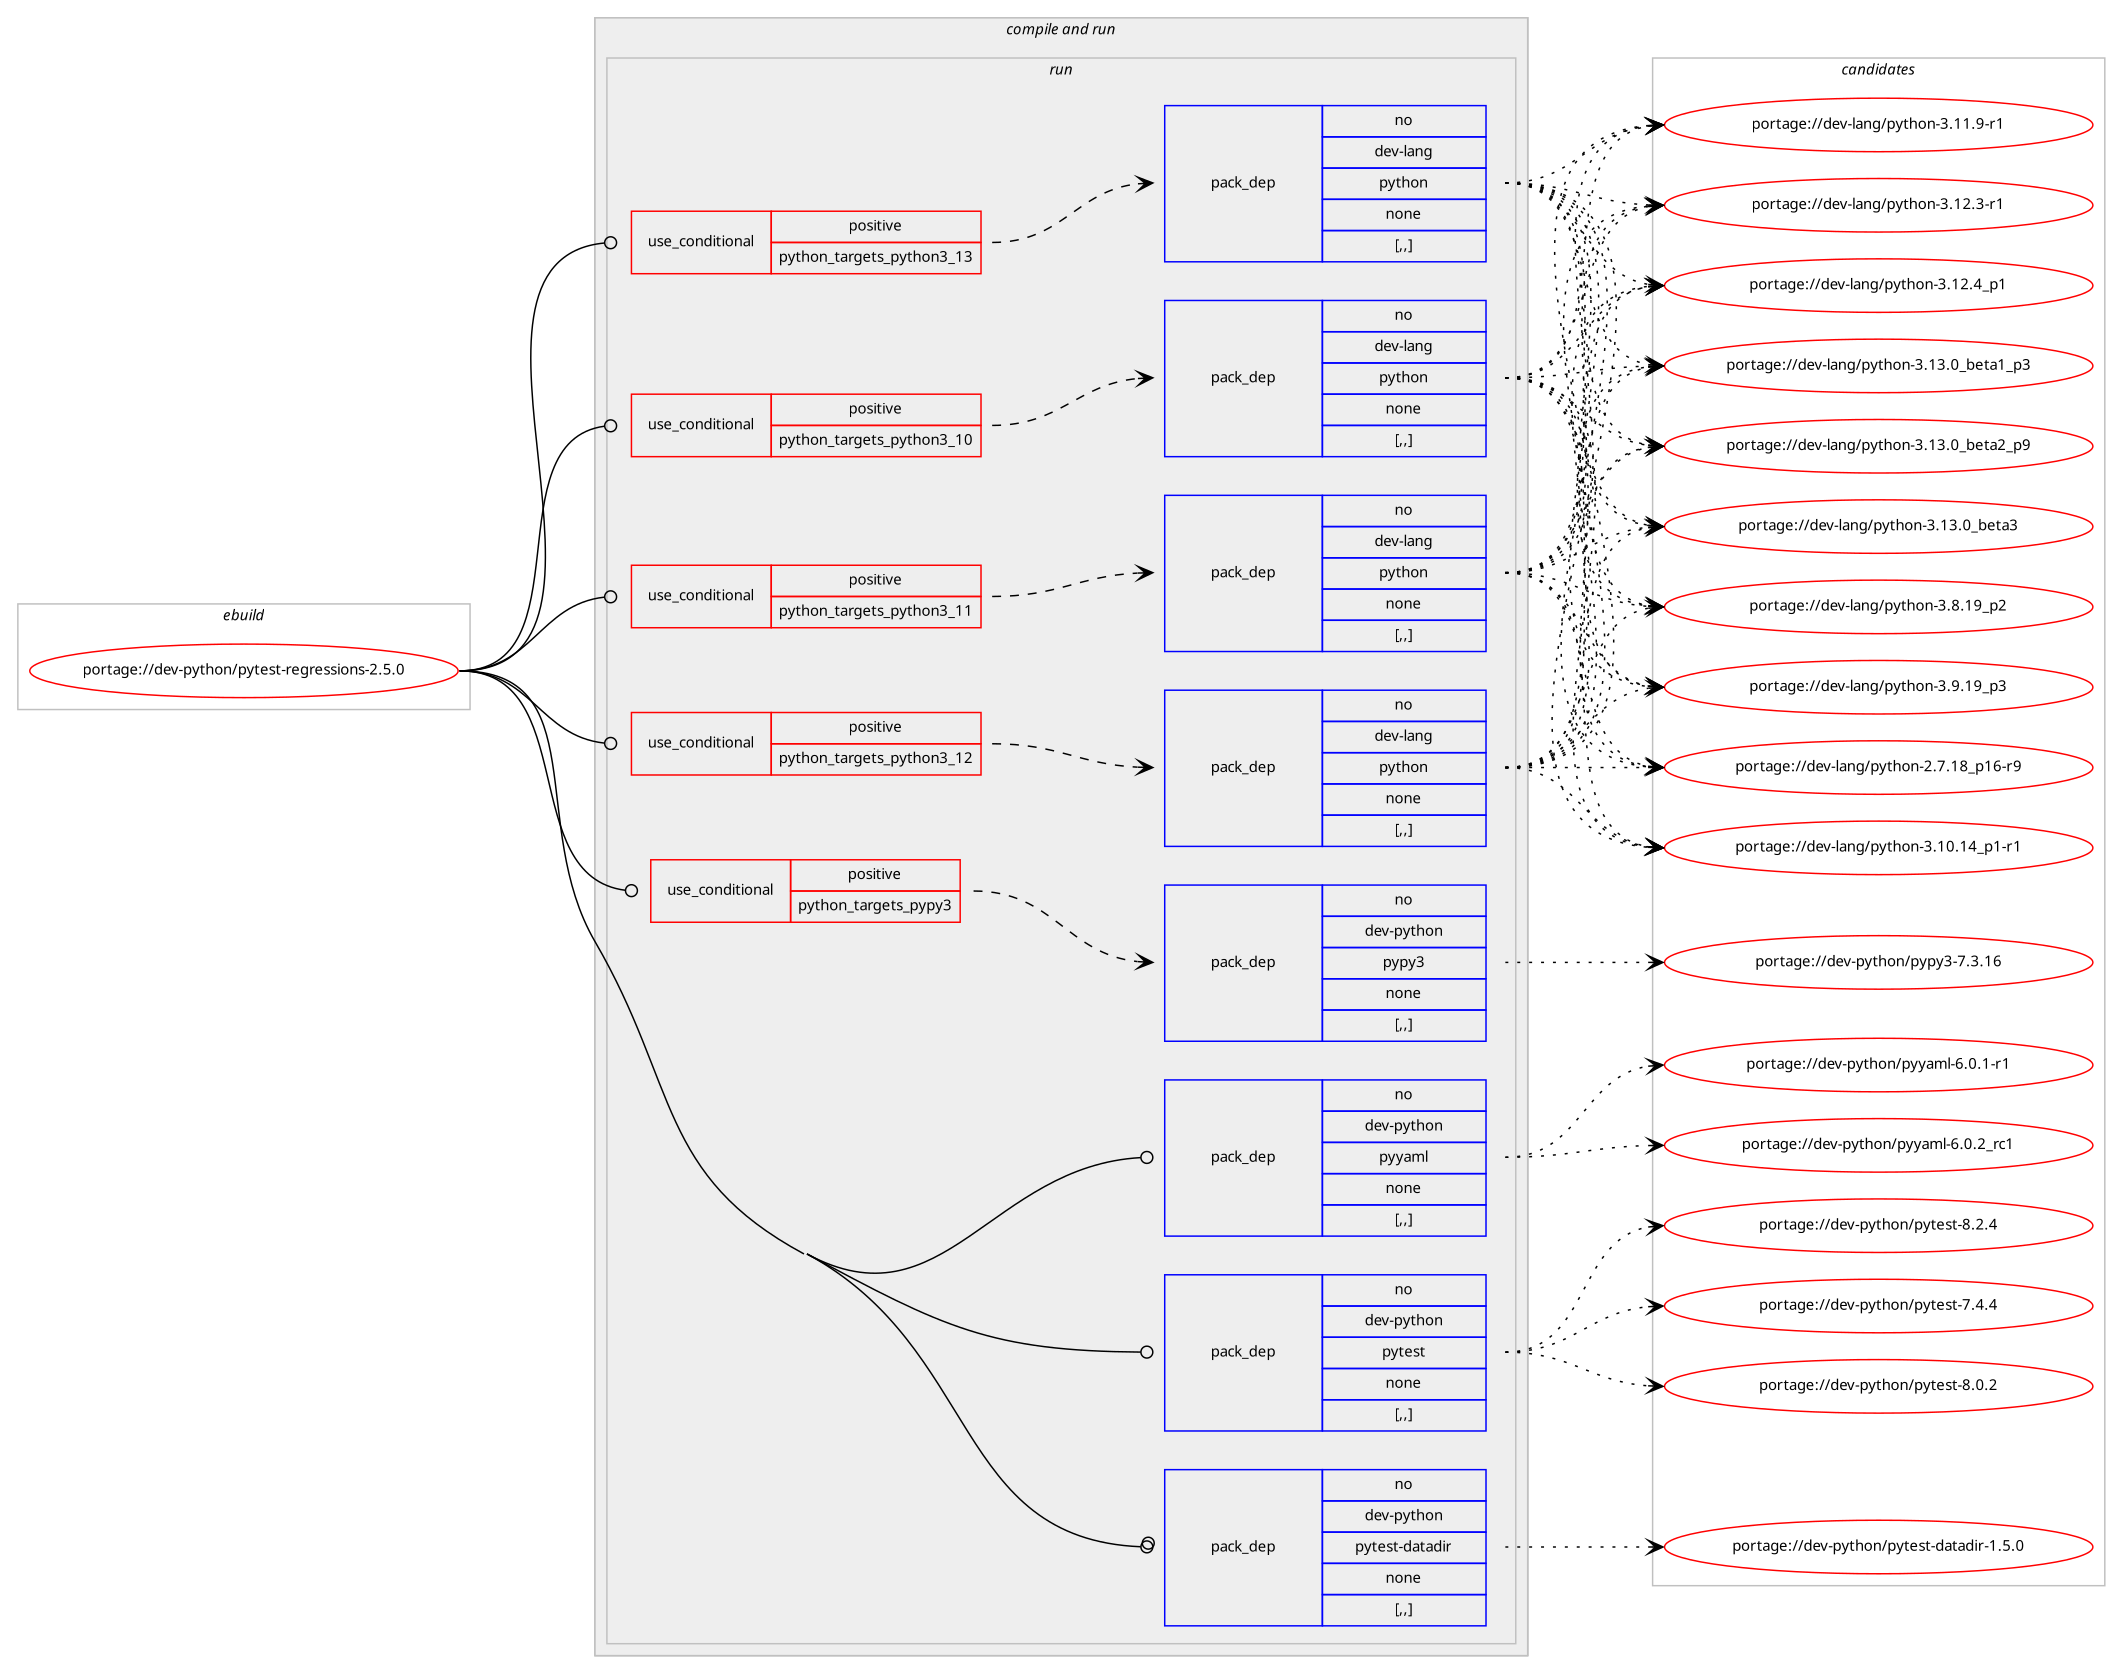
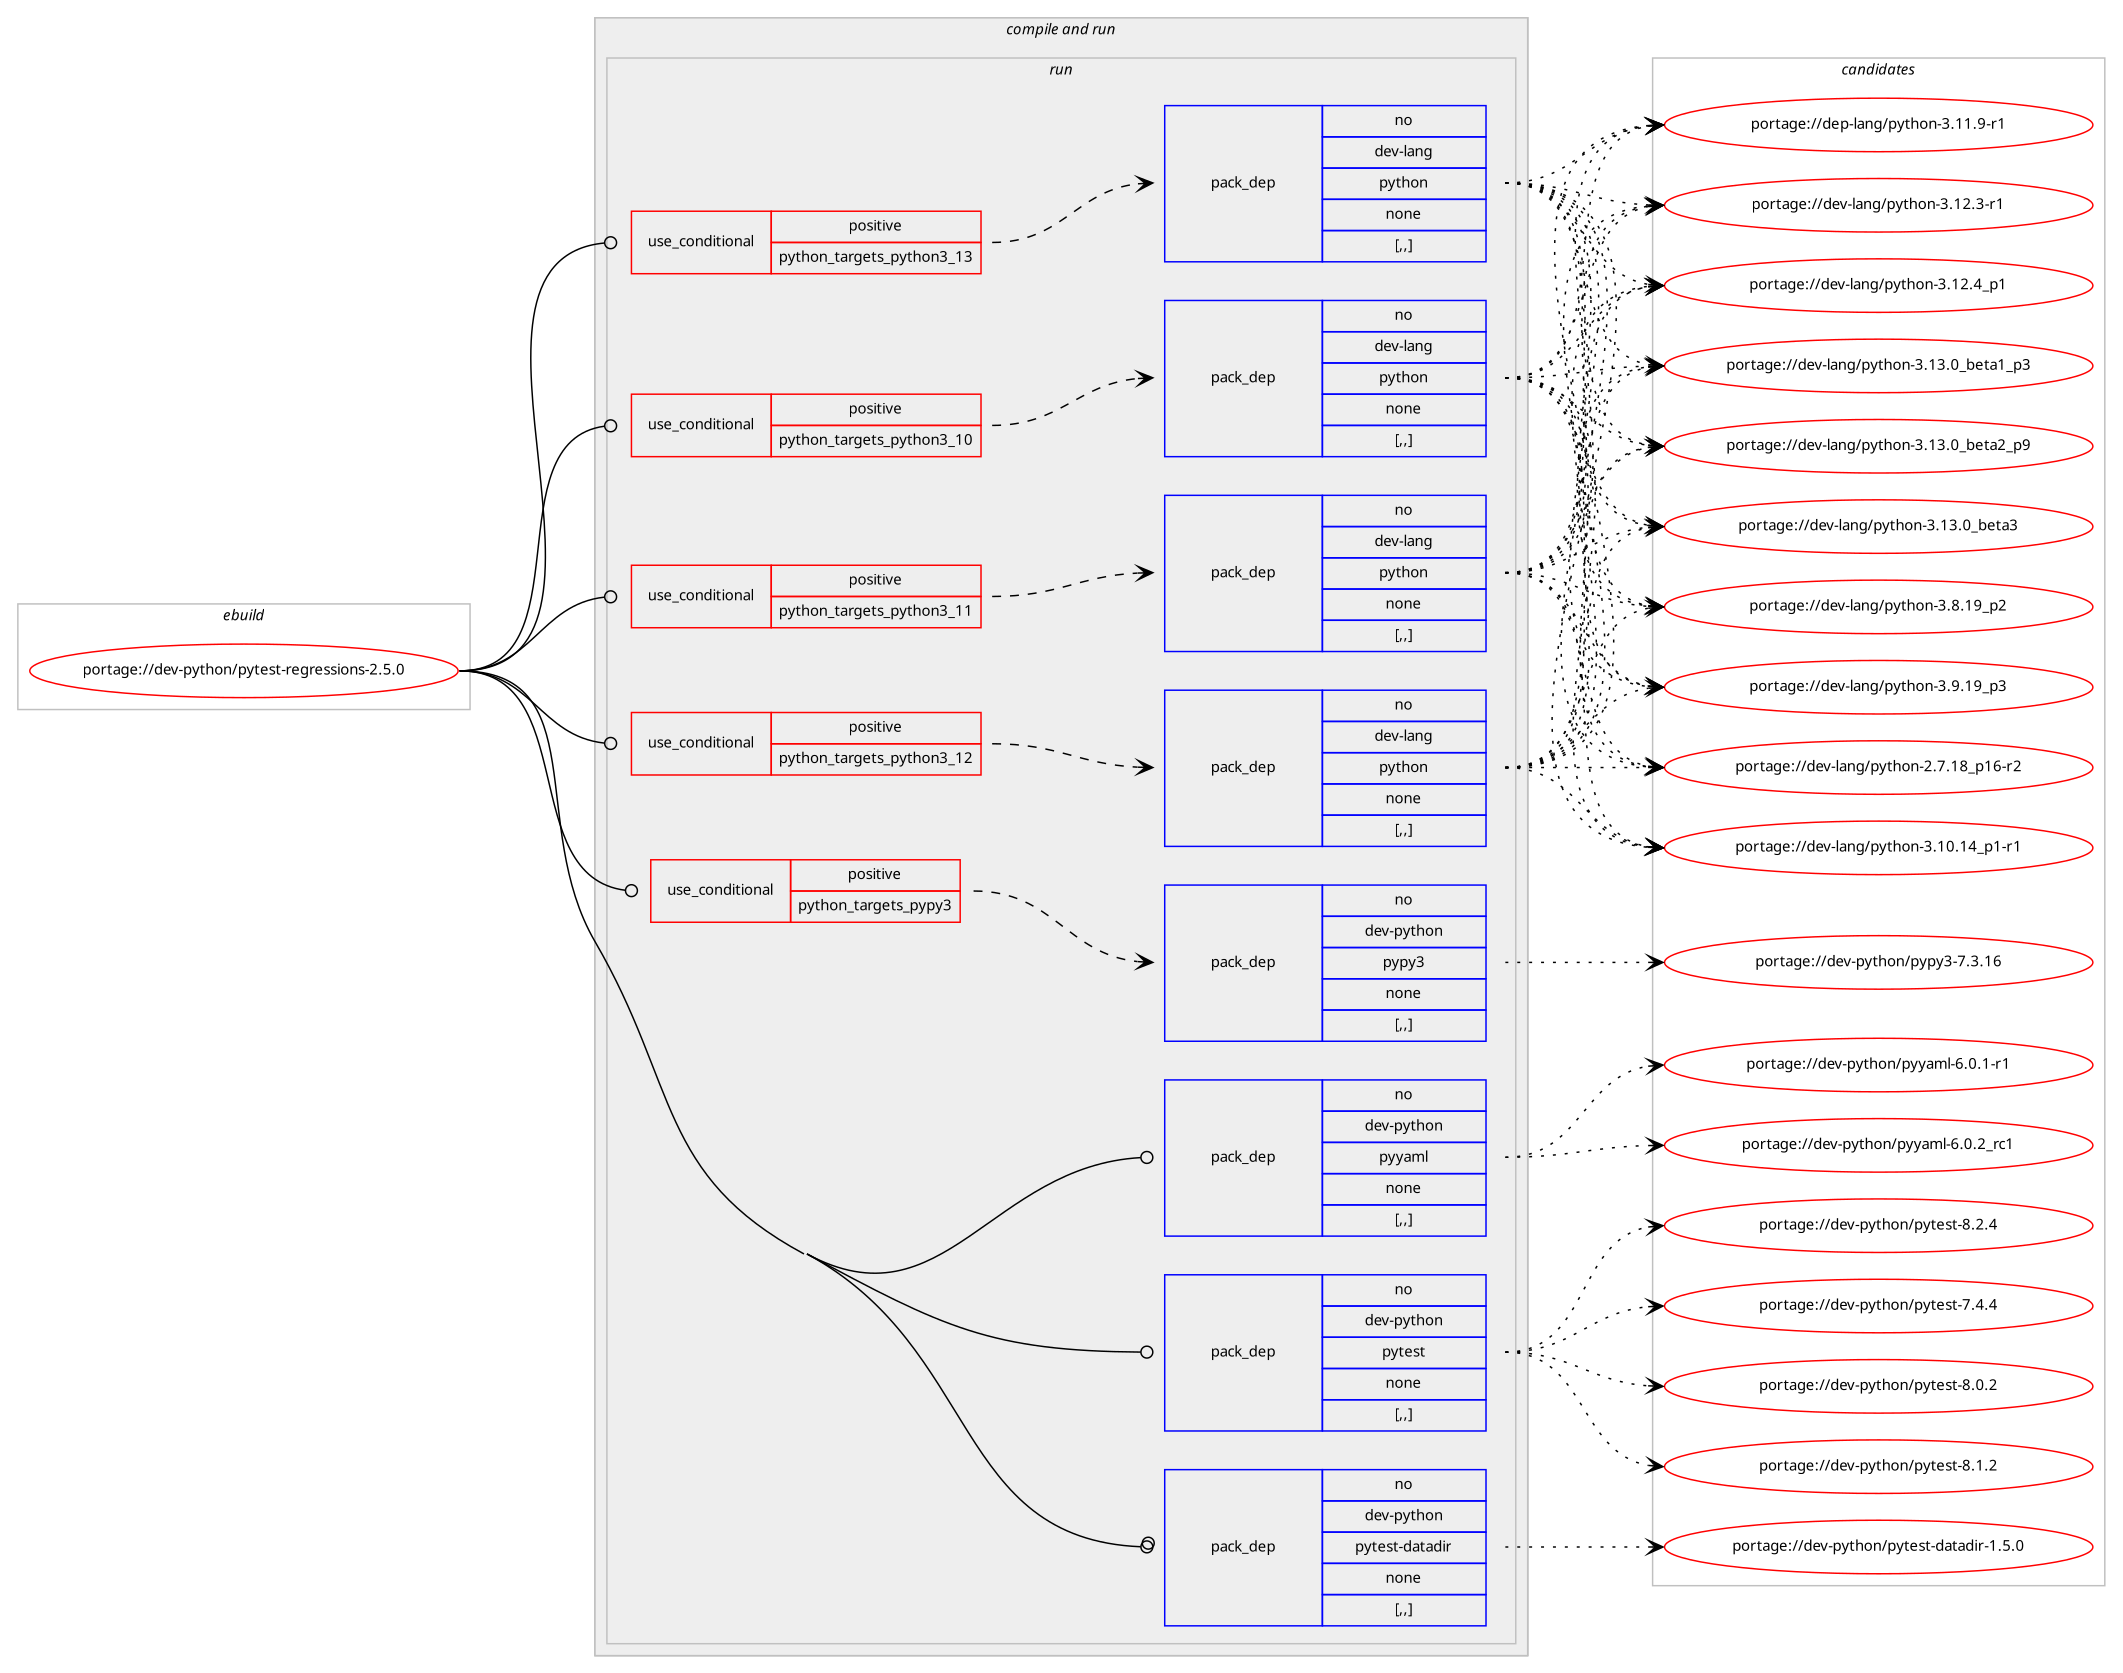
node "portage://dev-lang/python-3.11.9-r1": label "portage://dev-lang/python-3.11.9-r1" -> "portage://dep-lang/python-3.11.9-r1"
node "portage://dev-lang/python-2.7.18_p16-r9": label "portage://dev-lang/python-2.7.18_p16-r9" -> "portage://dev-lang/python-2.7.18_p16-r2"
node "portage://dev-python/pytest-8.1.2": added
